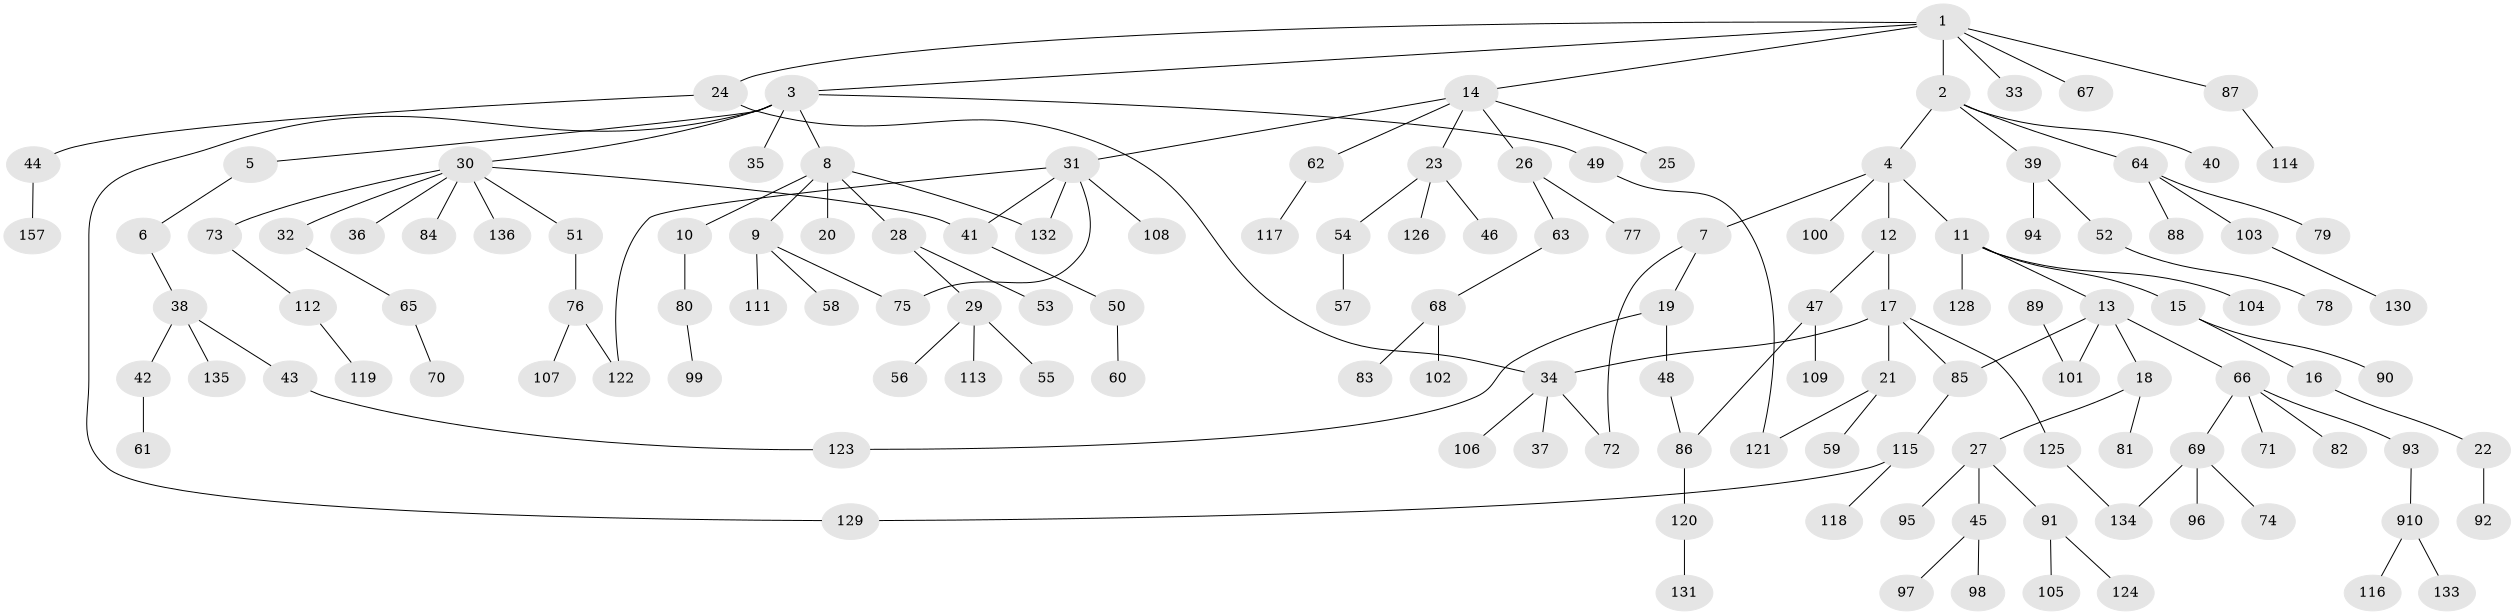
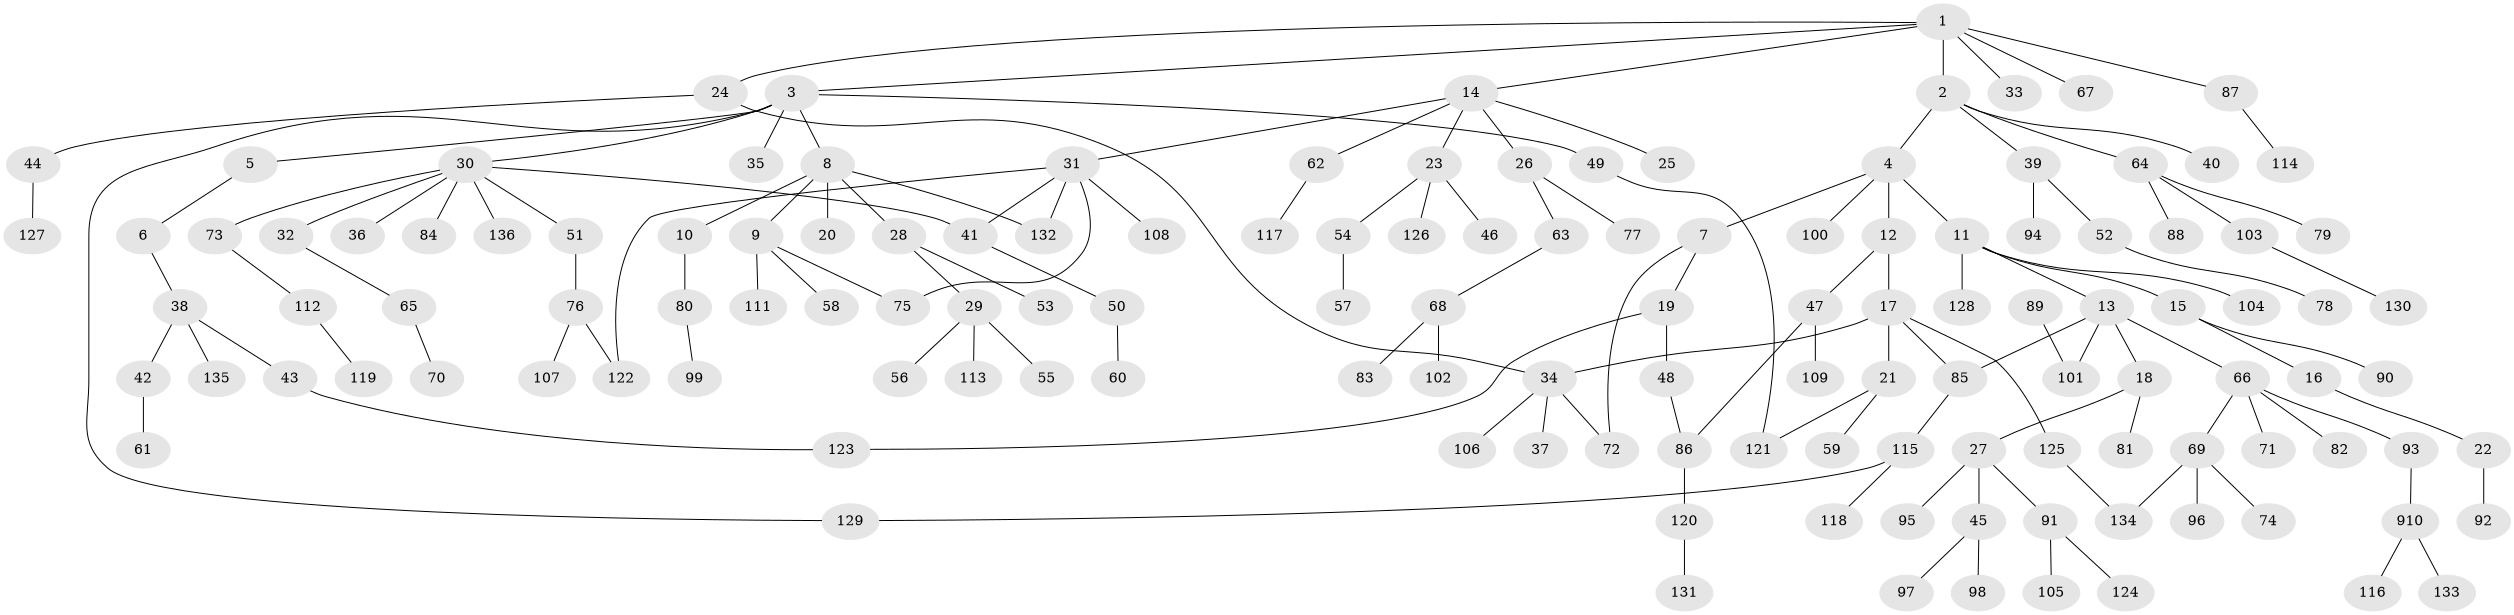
node "157": label "157" -> "127"
